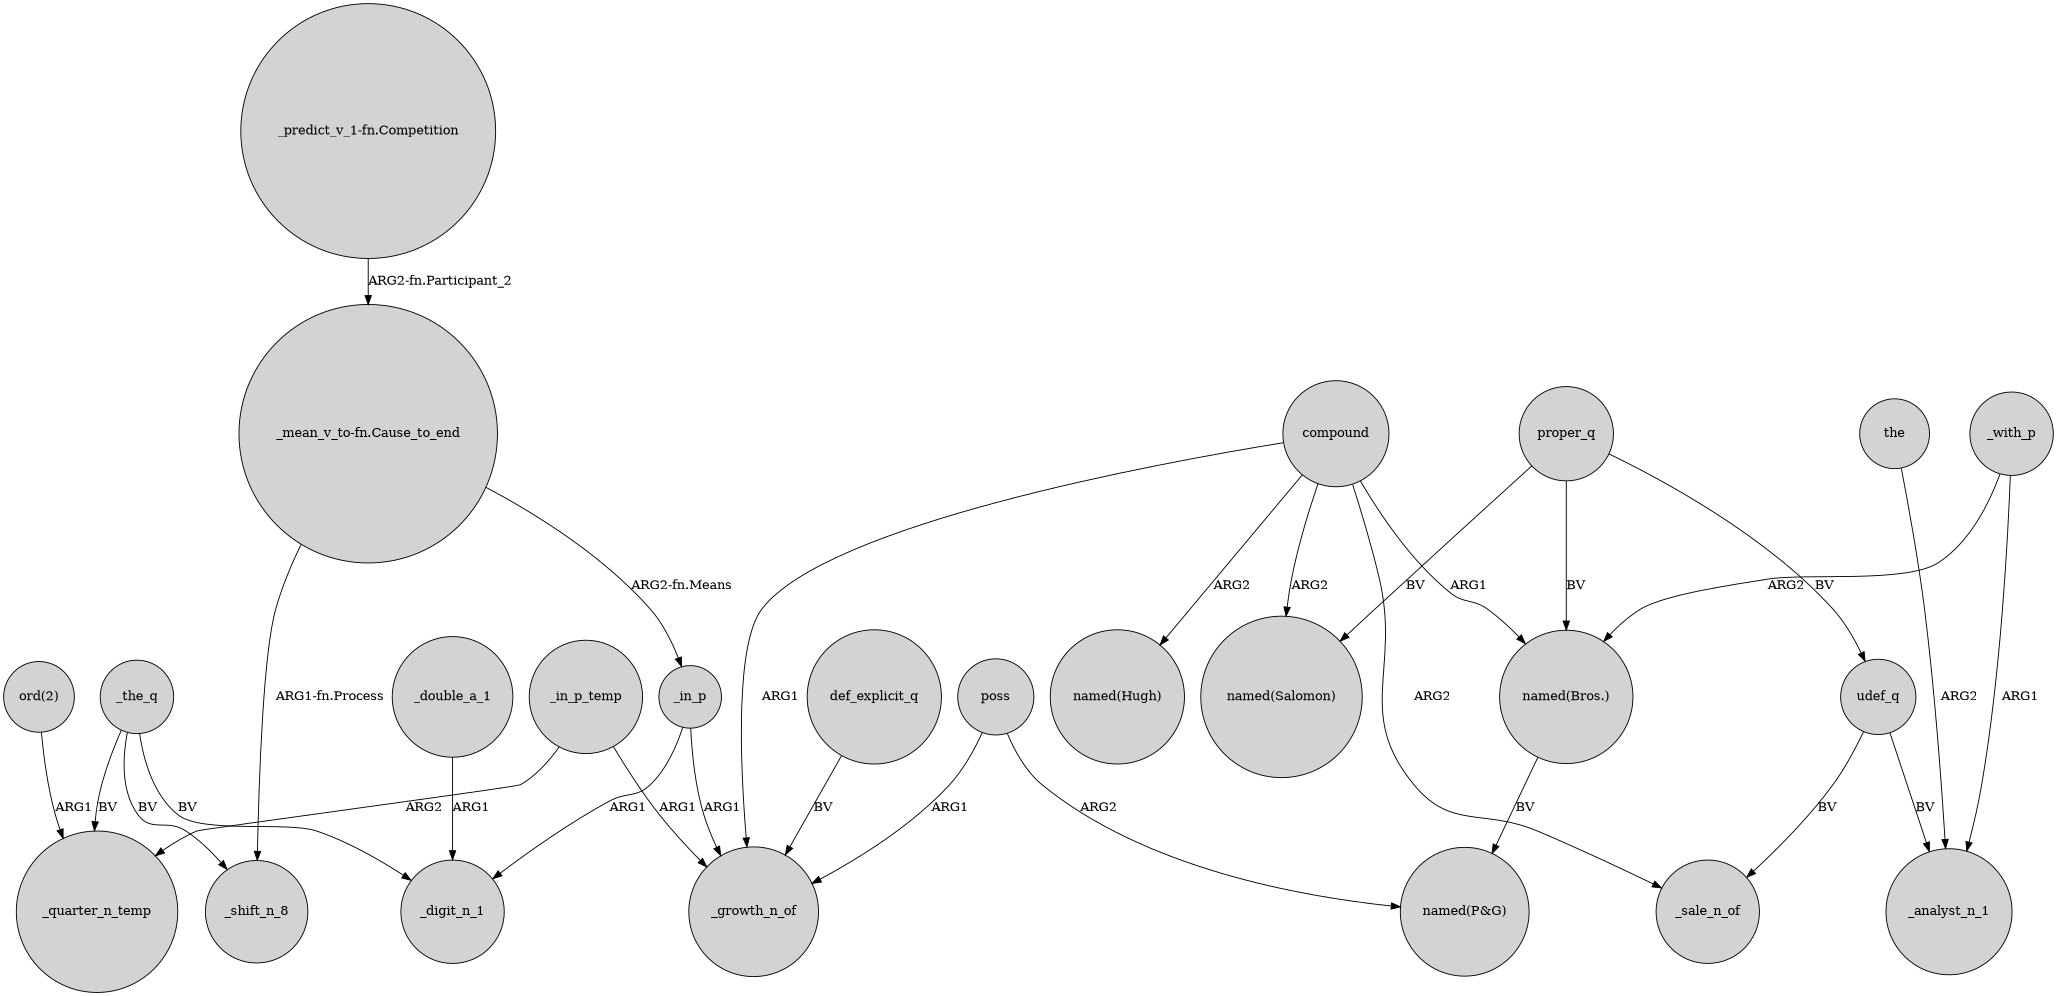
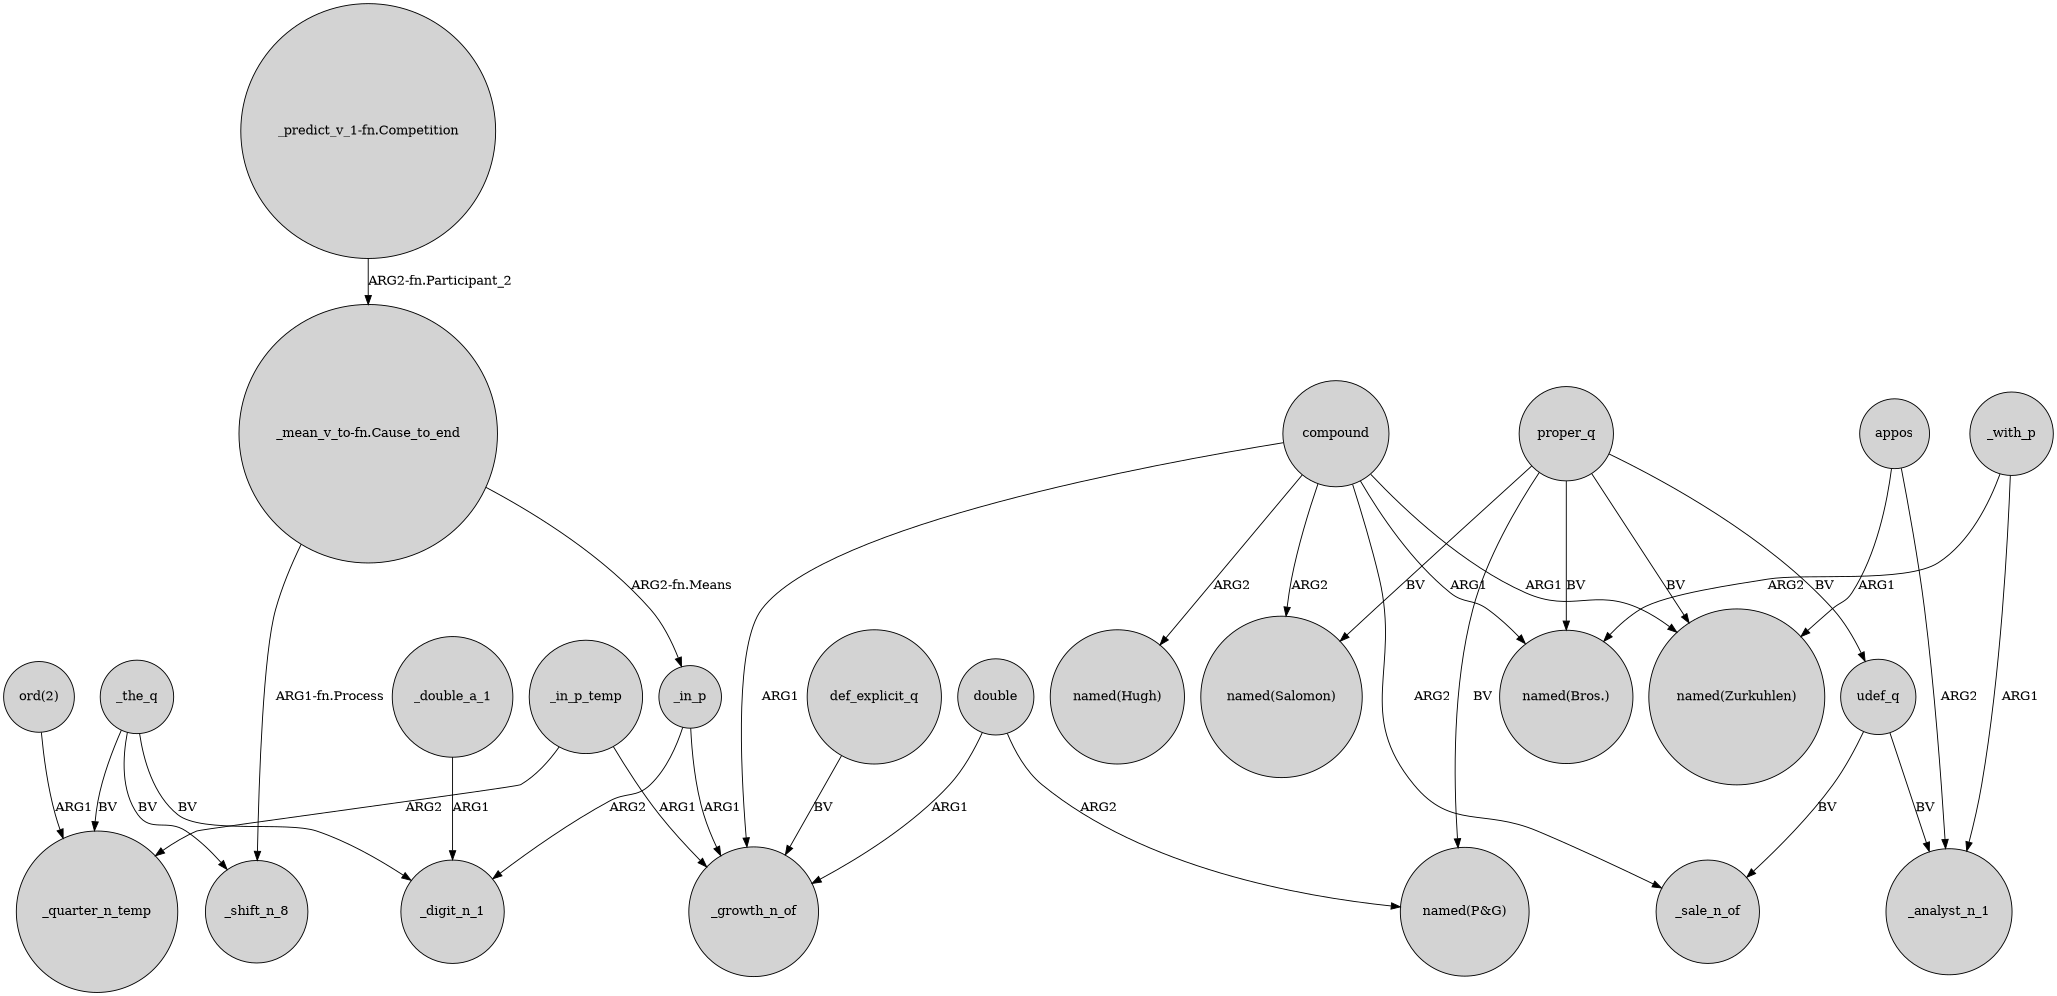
node "the": label "the" -> "appos"
node "poss": label "poss" -> "double"
node "named(Zurkuhlen)": added
edge "named(Bros.)" -> "named(P&G)": now "proper_q" -> "named(P&G)"
edge "_in_p" -> "_digit_n_1": label "ARG1" -> "ARG2"
